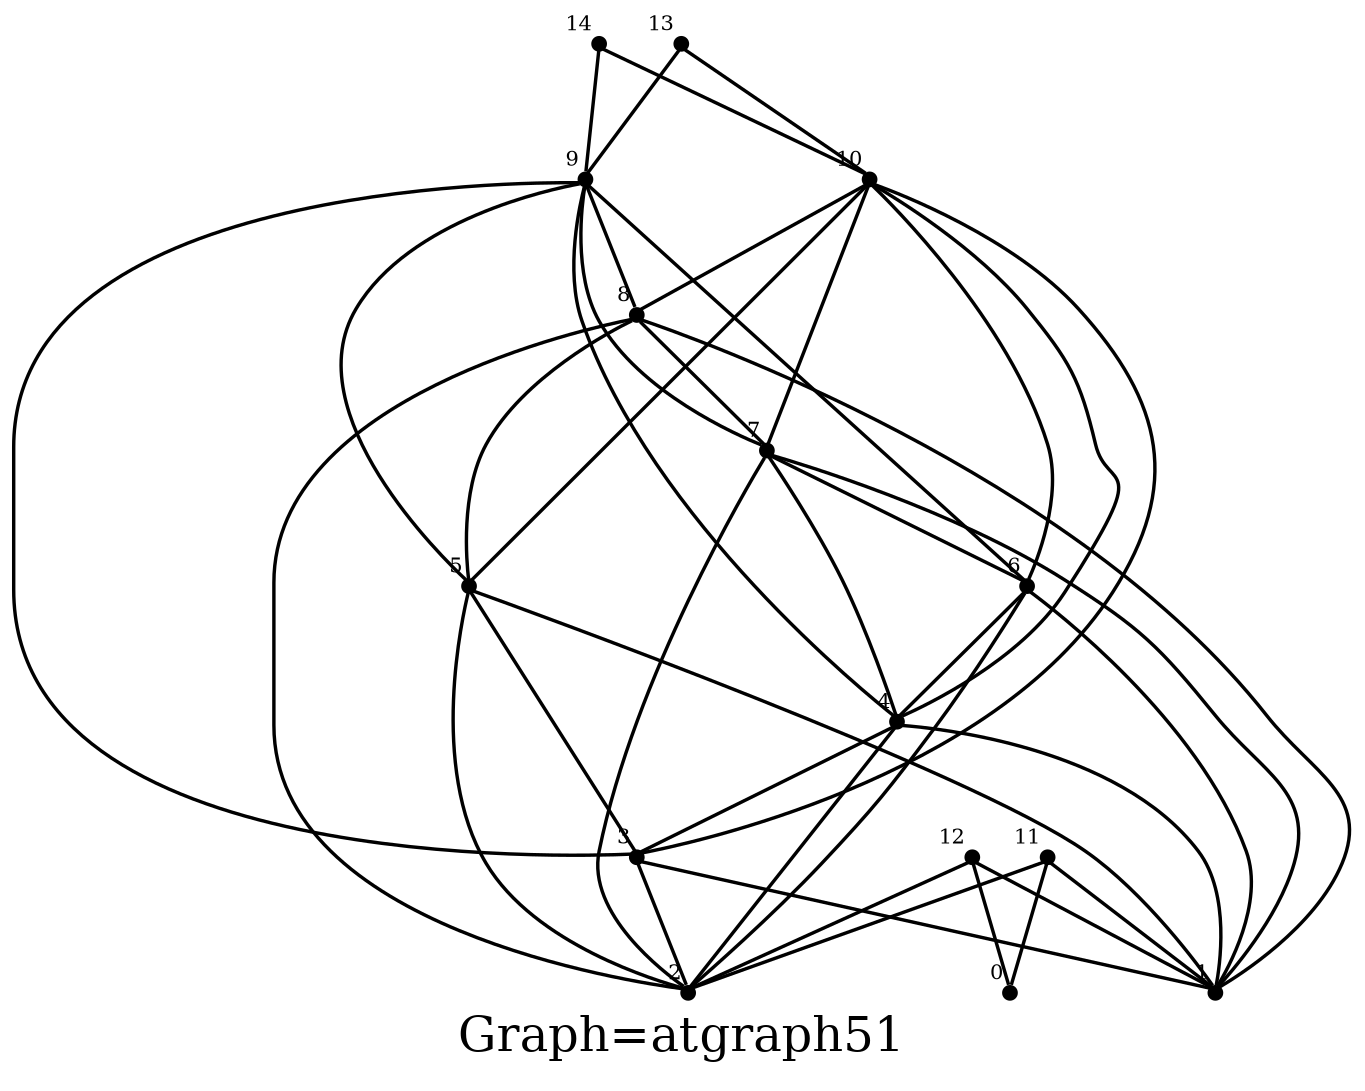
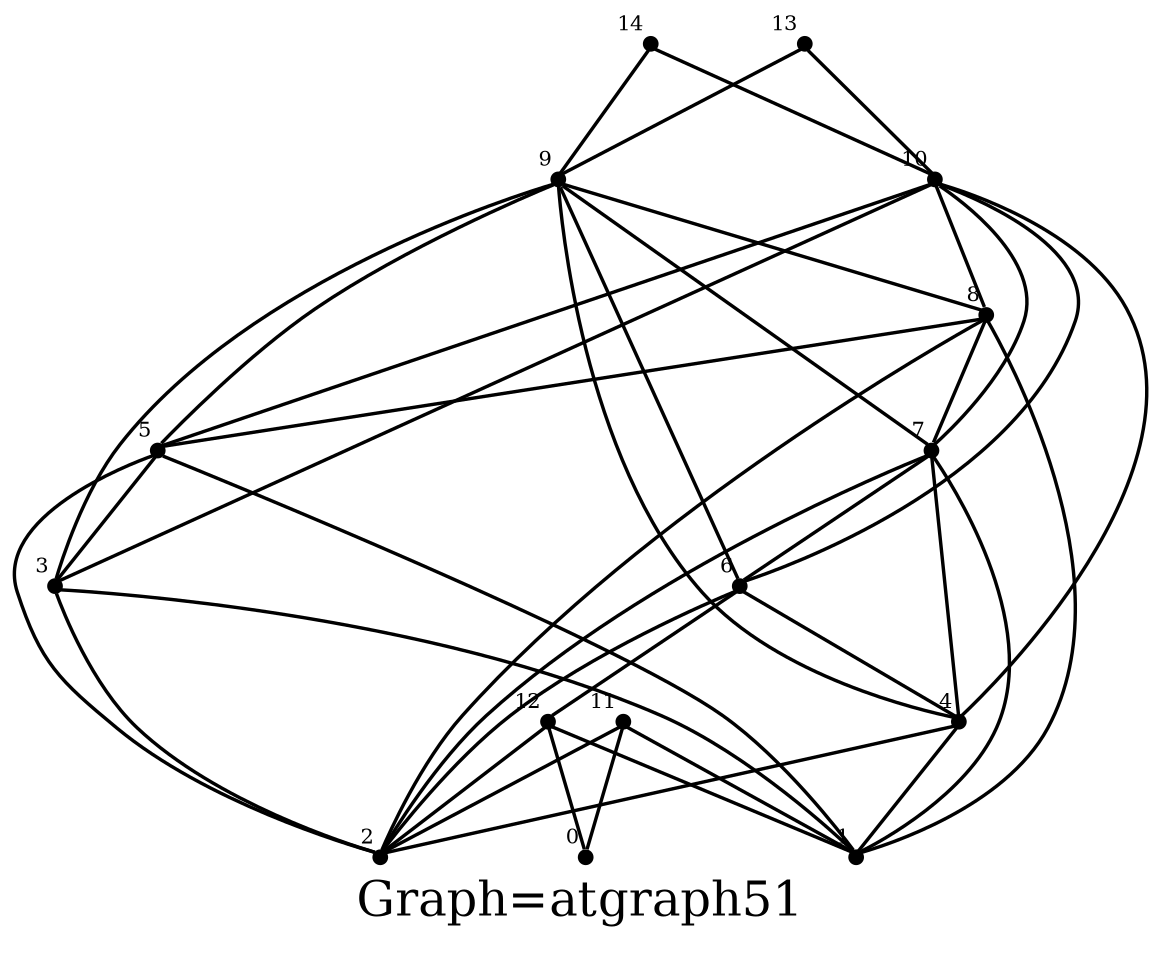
edge "6" -- "1": now "6" -- "12"
edge "4" -- "3": removed
